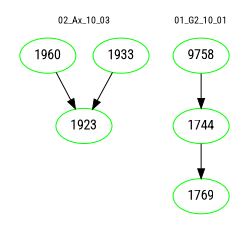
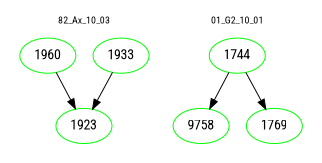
cluster "02_Ax_10_03": label "02_Ax_10_03" -> "82_Ax_10_03"
edge "9758" -> "1744": reversed
